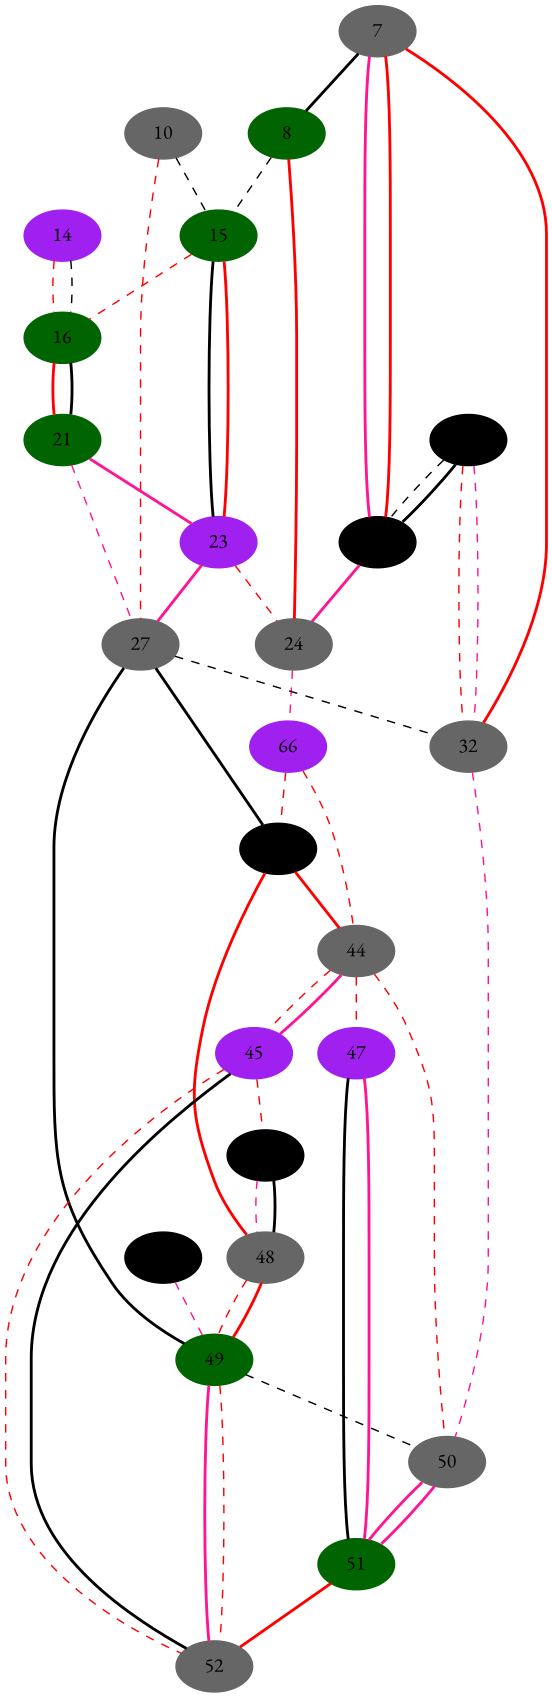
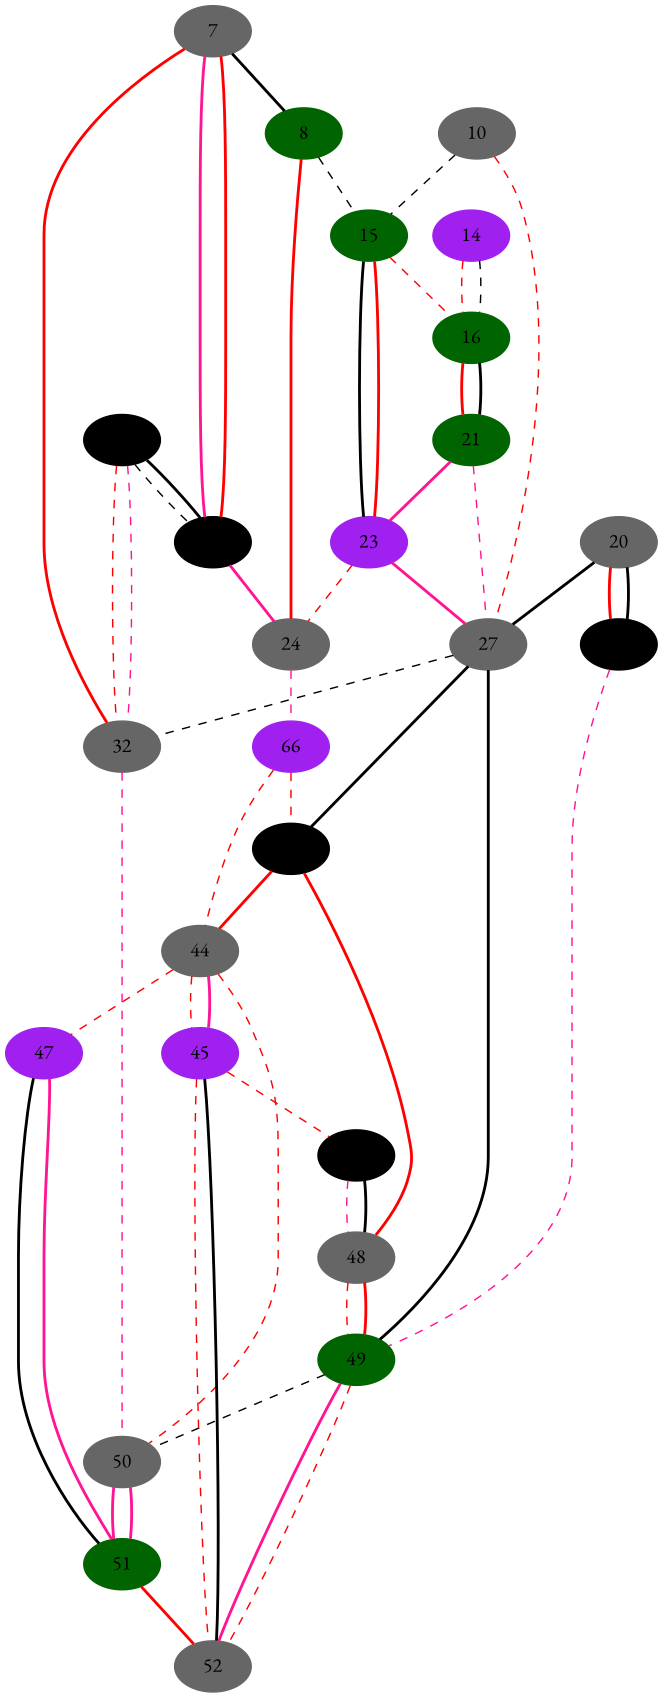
node "20": added
